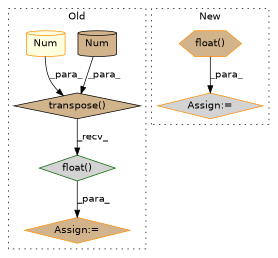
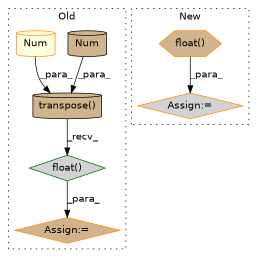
node "transpose()": shape diamond -> cylinder
